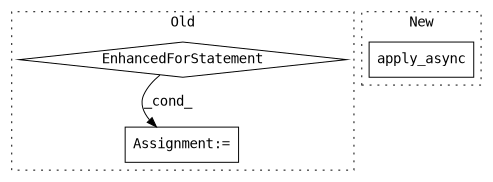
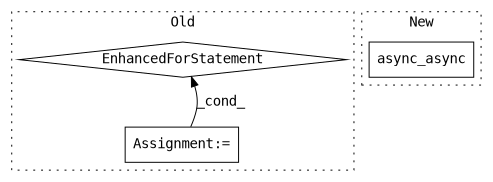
node "apply_async": label "apply_async" -> "async_async"
edge "EnhancedForStatement" -> "Assignment:=": reversed
